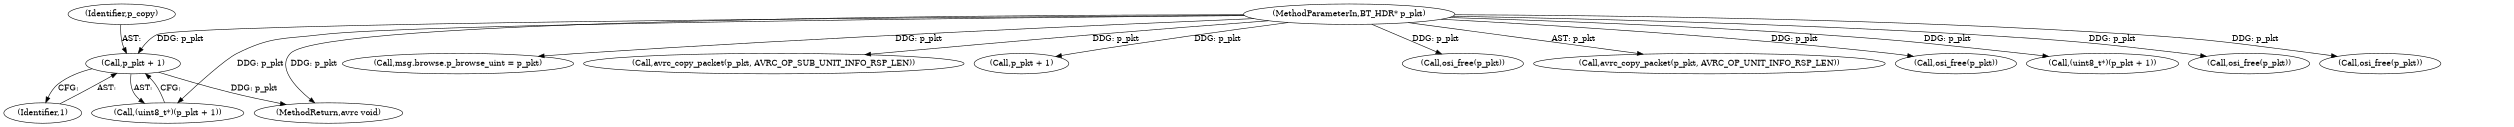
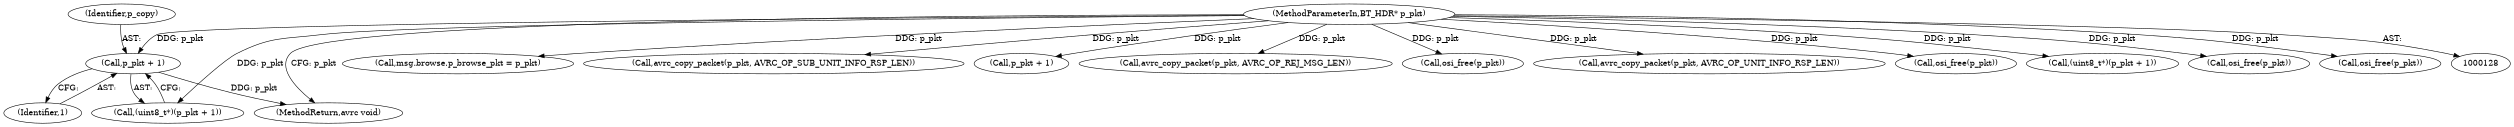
edge "(MethodParameterIn,BT_HDR* p_pkt)" -> "(Call,avrc_copy_packet(p_pkt, AVRC_OP_UNIT_INFO_RSP_LEN))": label "AST: p_pkt" -> "DDG: p_pkt"
edge "(MethodParameterIn,BT_HDR* p_pkt)" -> "(MethodReturn,avrc void)": label "DDG: p_pkt" -> "CFG: p_pkt"
node "(Call,msg.browse.p_browse_uint = p_pkt)": label "(Call,msg.browse.p_browse_uint = p_pkt)" -> "(Call,msg.browse.p_browse_pkt = p_pkt)"
node "(Call,avrc_copy_packet(p_pkt, AVRC_OP_REJ_MSG_LEN))": added
node "1000128": added
